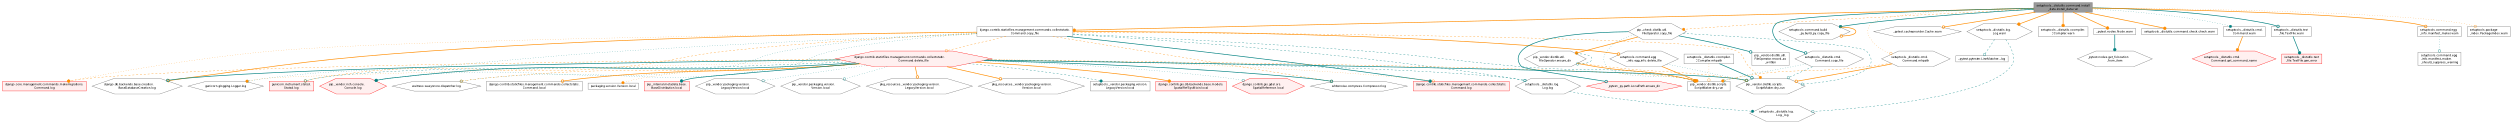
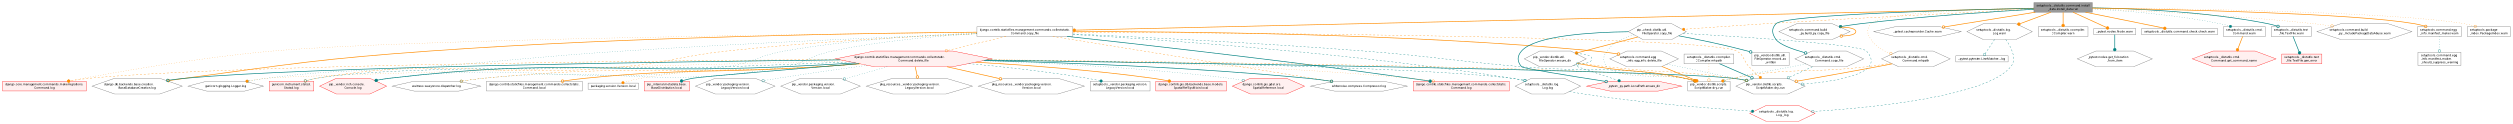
node "setuptools.command.build _py._IncludePackageDataAbuse.warn": added
edge "pip._vendor.distlib.util. FileOperator.ensure_dir" -> "_pytest._py.path.LocalPath.ensure_dir": added
node "setuptools._distutils.log. Log._log": color grey40 -> red
